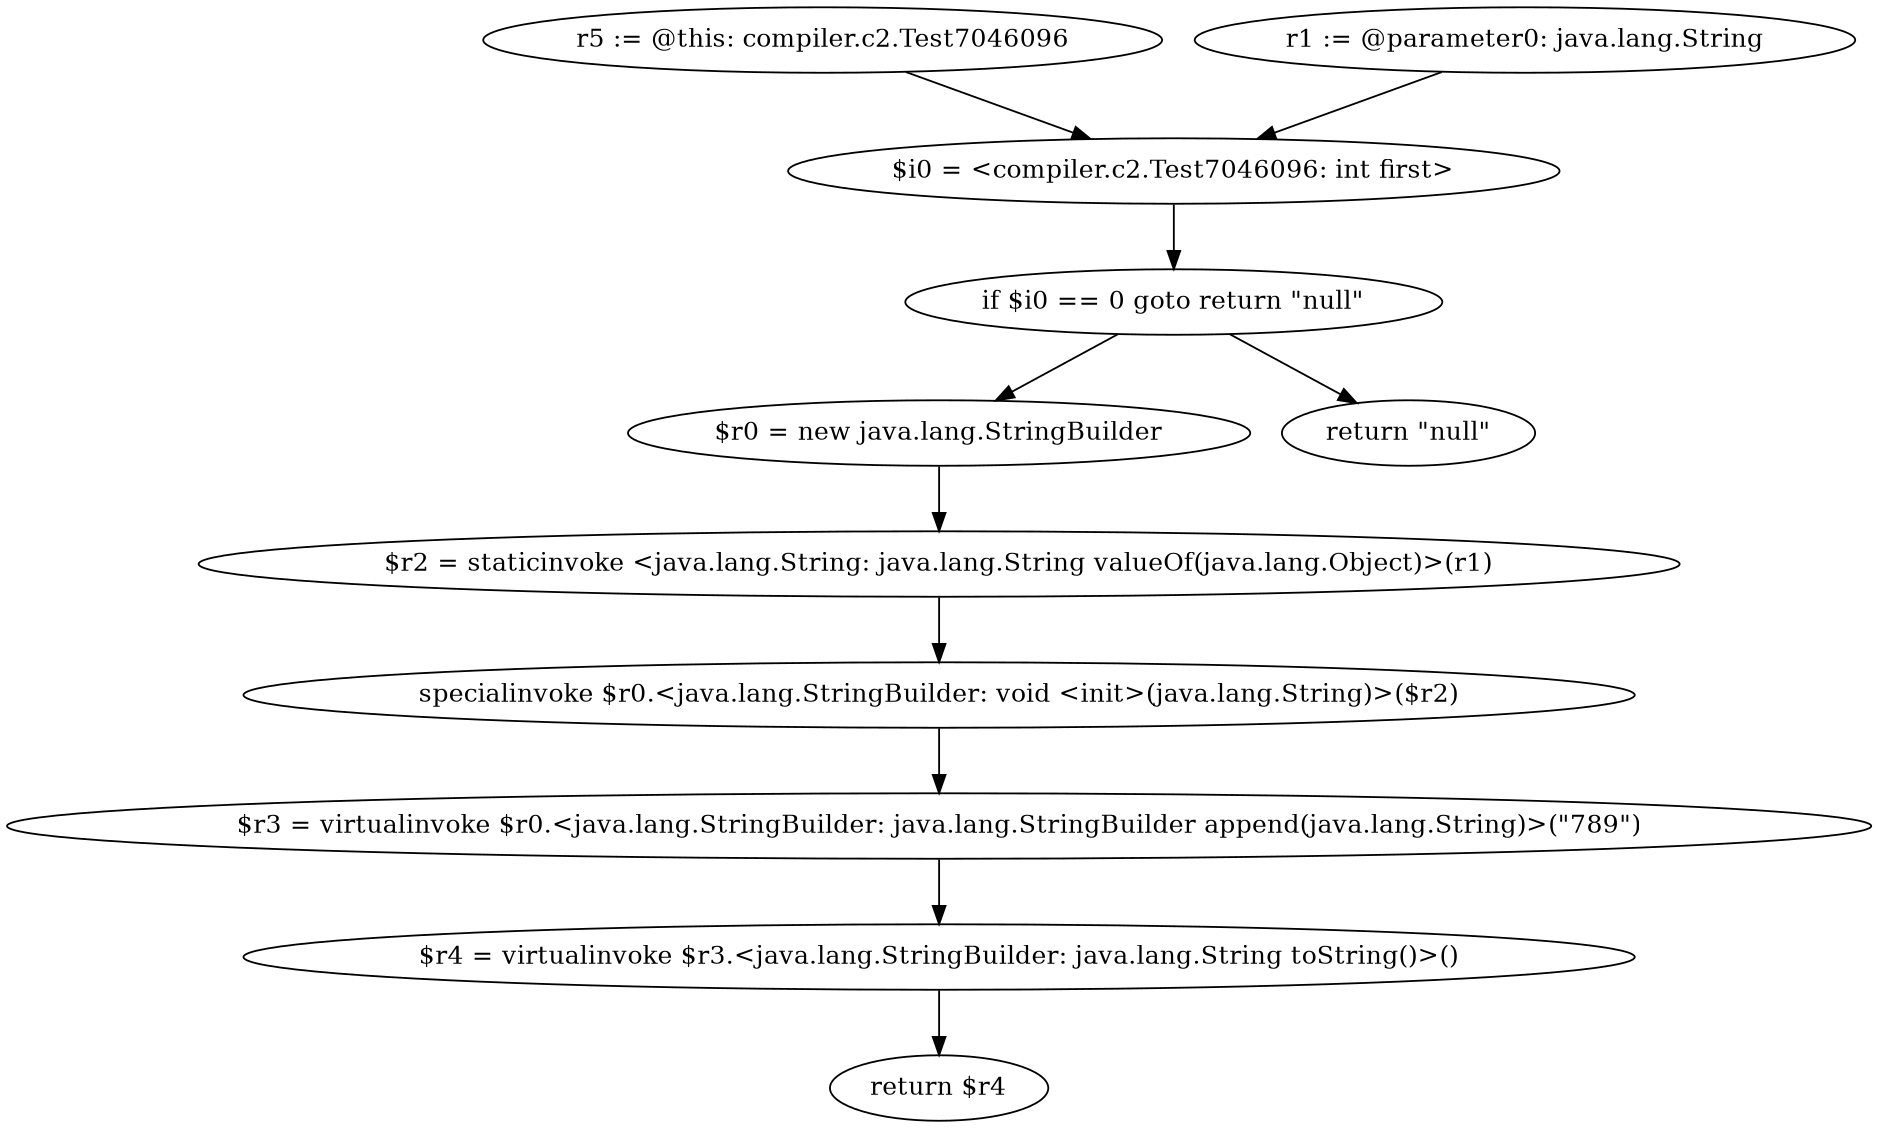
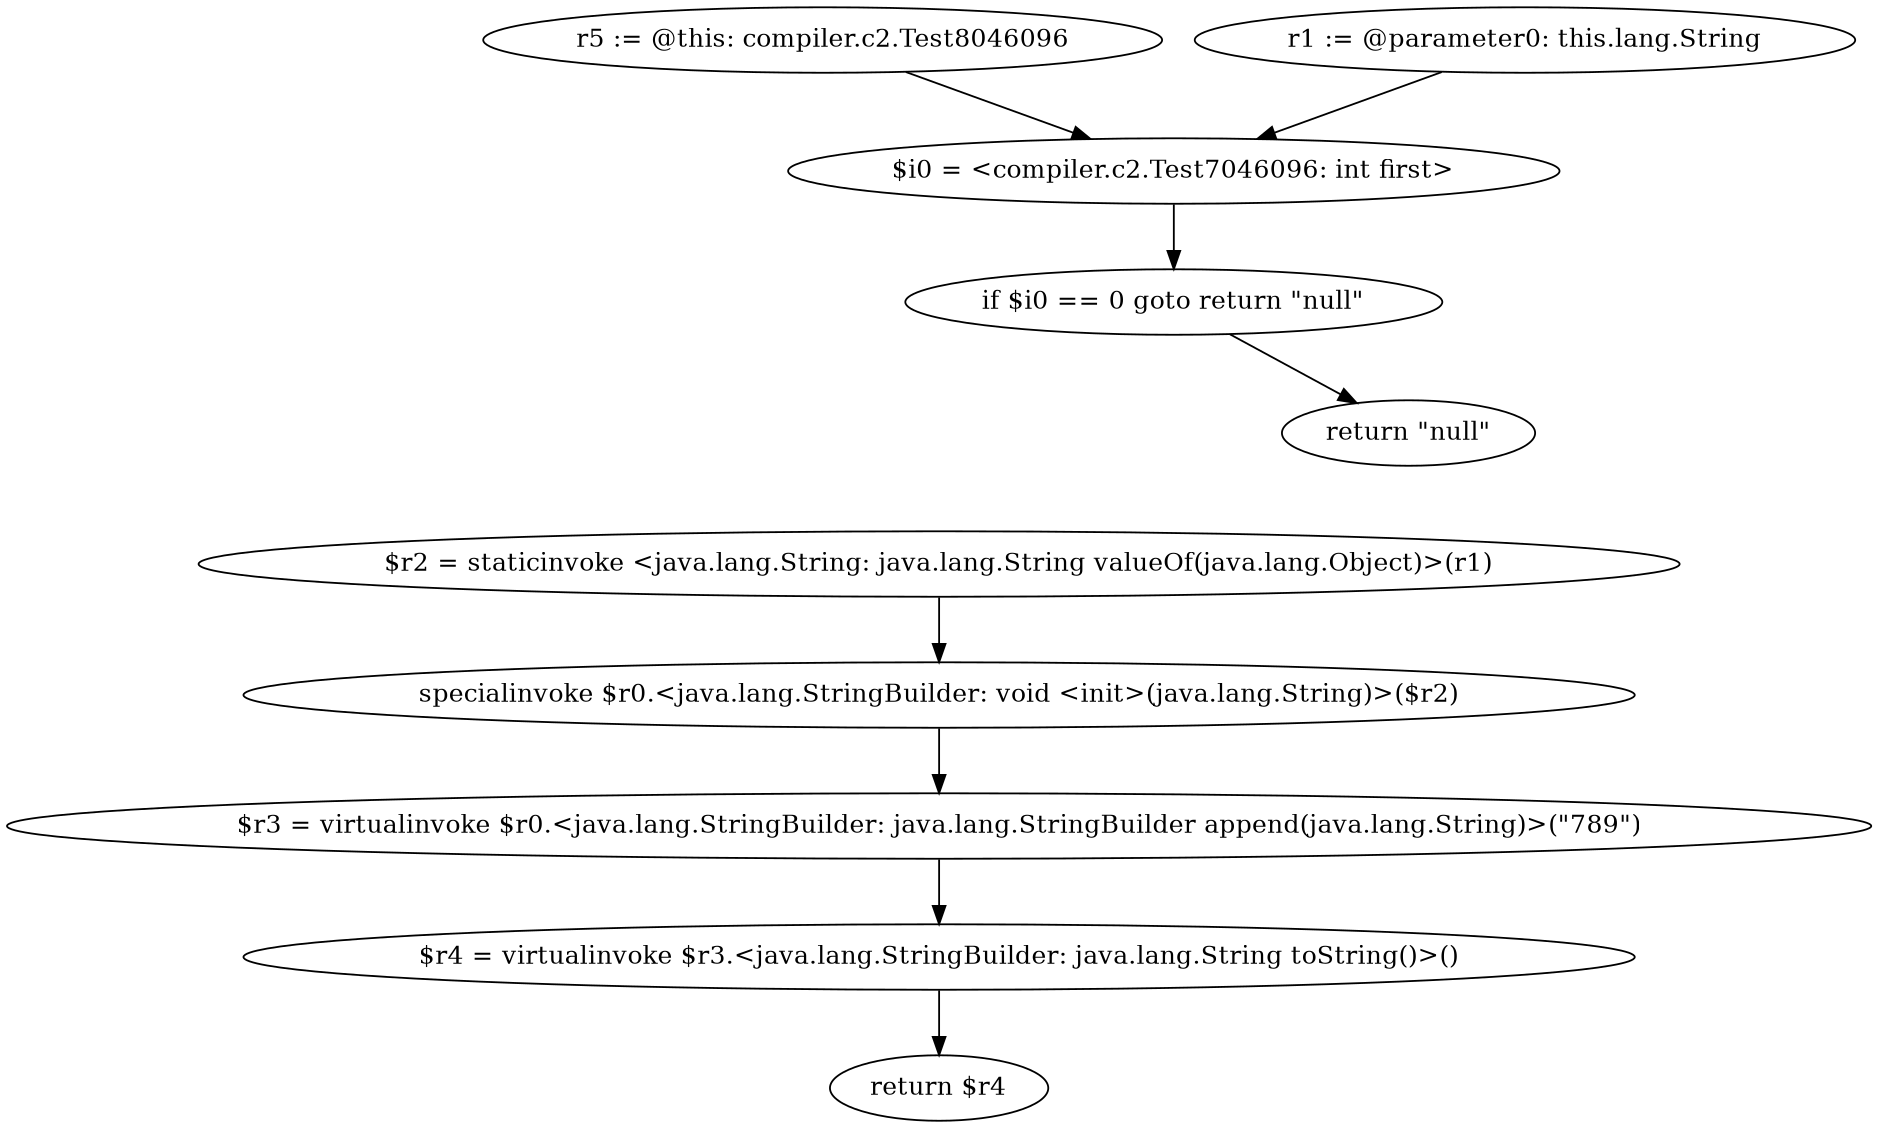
node "r5 := @this: compiler.c2.Test7046096": label "r5 := @this: compiler.c2.Test7046096" -> "r5 := @this: compiler.c2.Test8046096"
node "r1 := @parameter0: java.lang.String": label "r1 := @parameter0: java.lang.String" -> "r1 := @parameter0: this.lang.String"
node "$r0 = new java.lang.StringBuilder": removed
